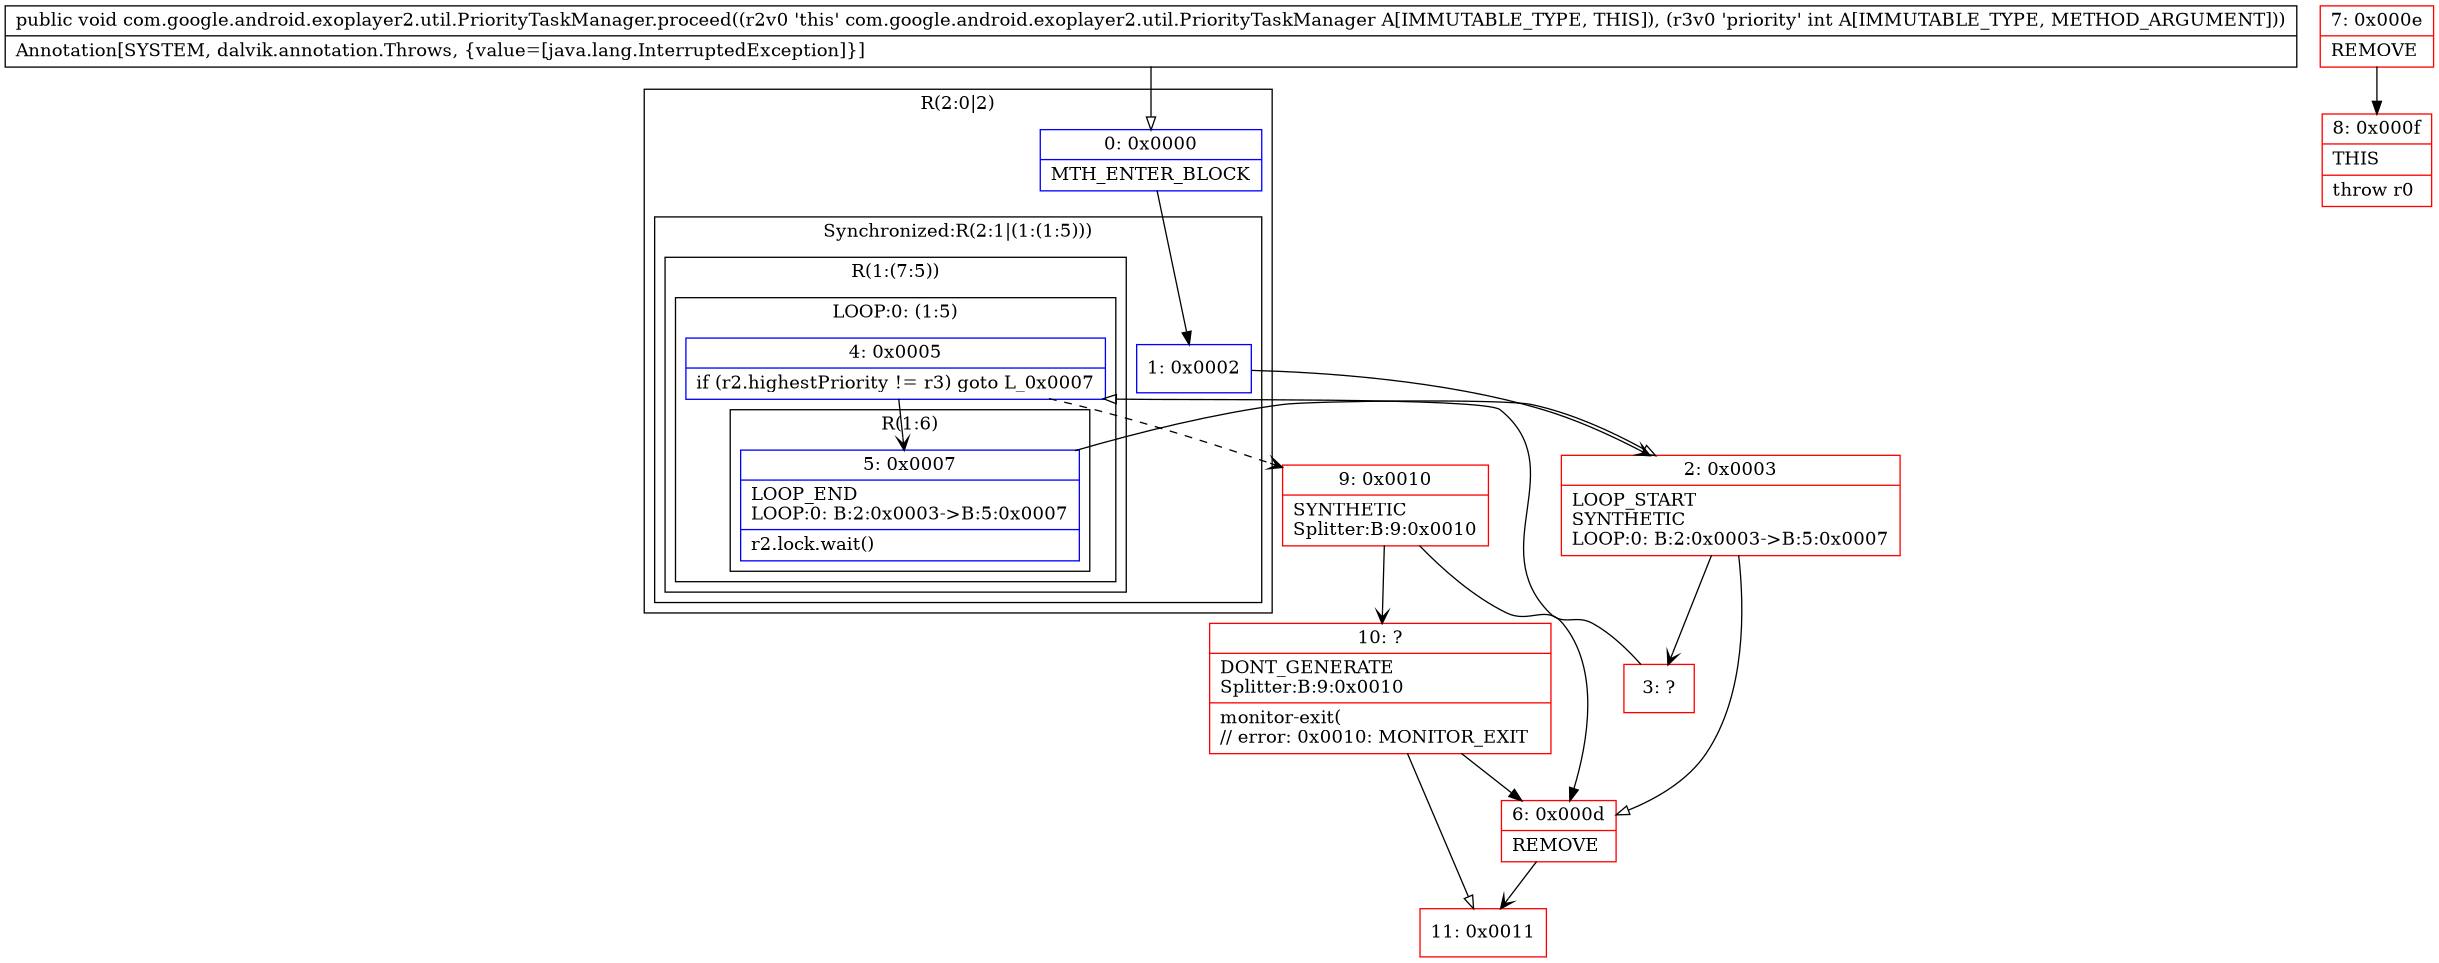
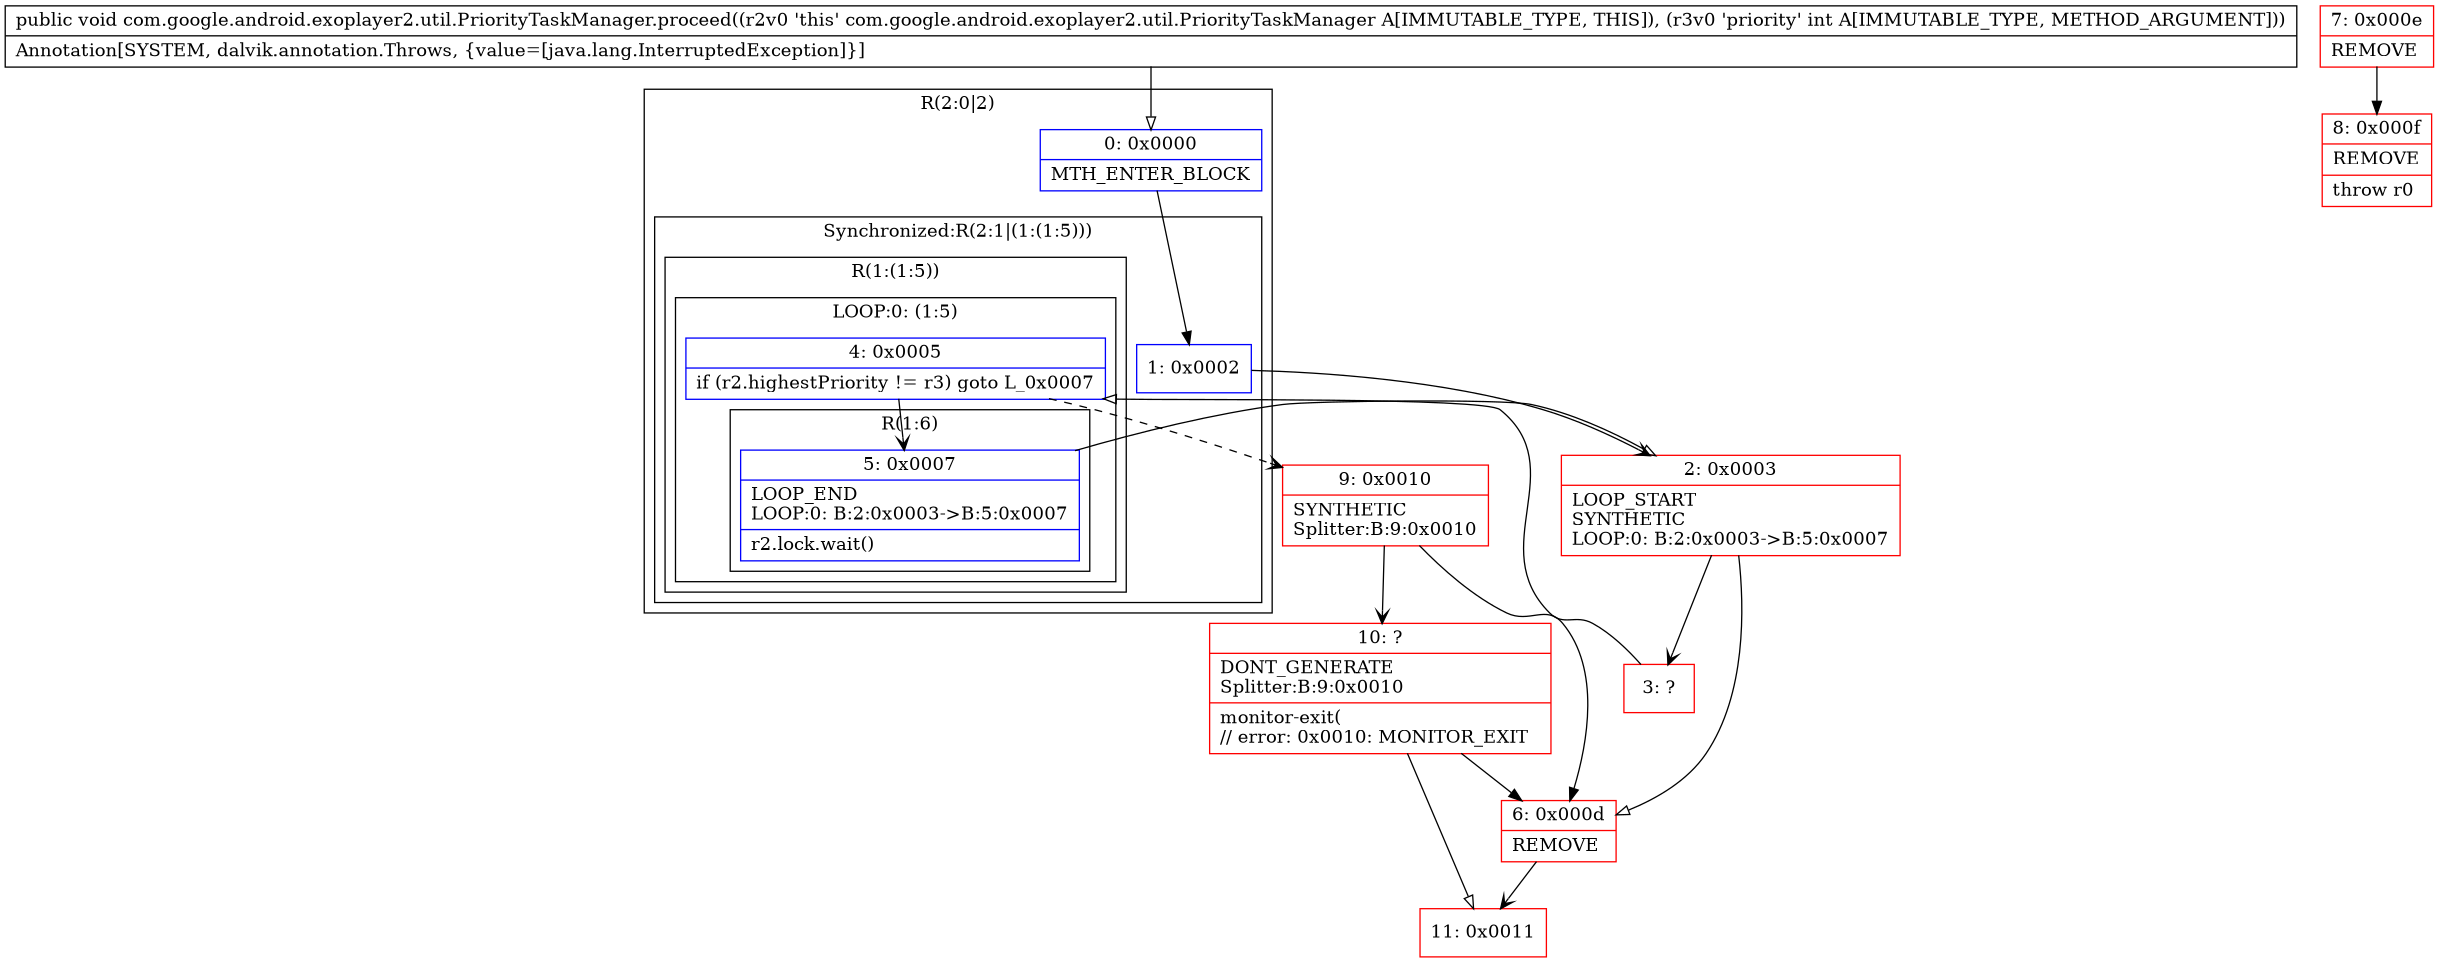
node "8: 0x000f": text "THIS" -> "REMOVE"
cluster "R(1:(7:5))": label "R(1:(7:5))" -> "R(1:(1:5))"
